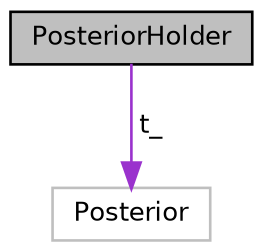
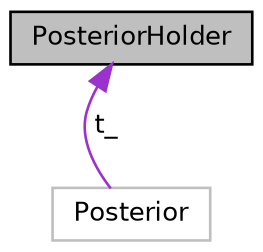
edge "PosteriorHolder" -> "Posterior": reversed
